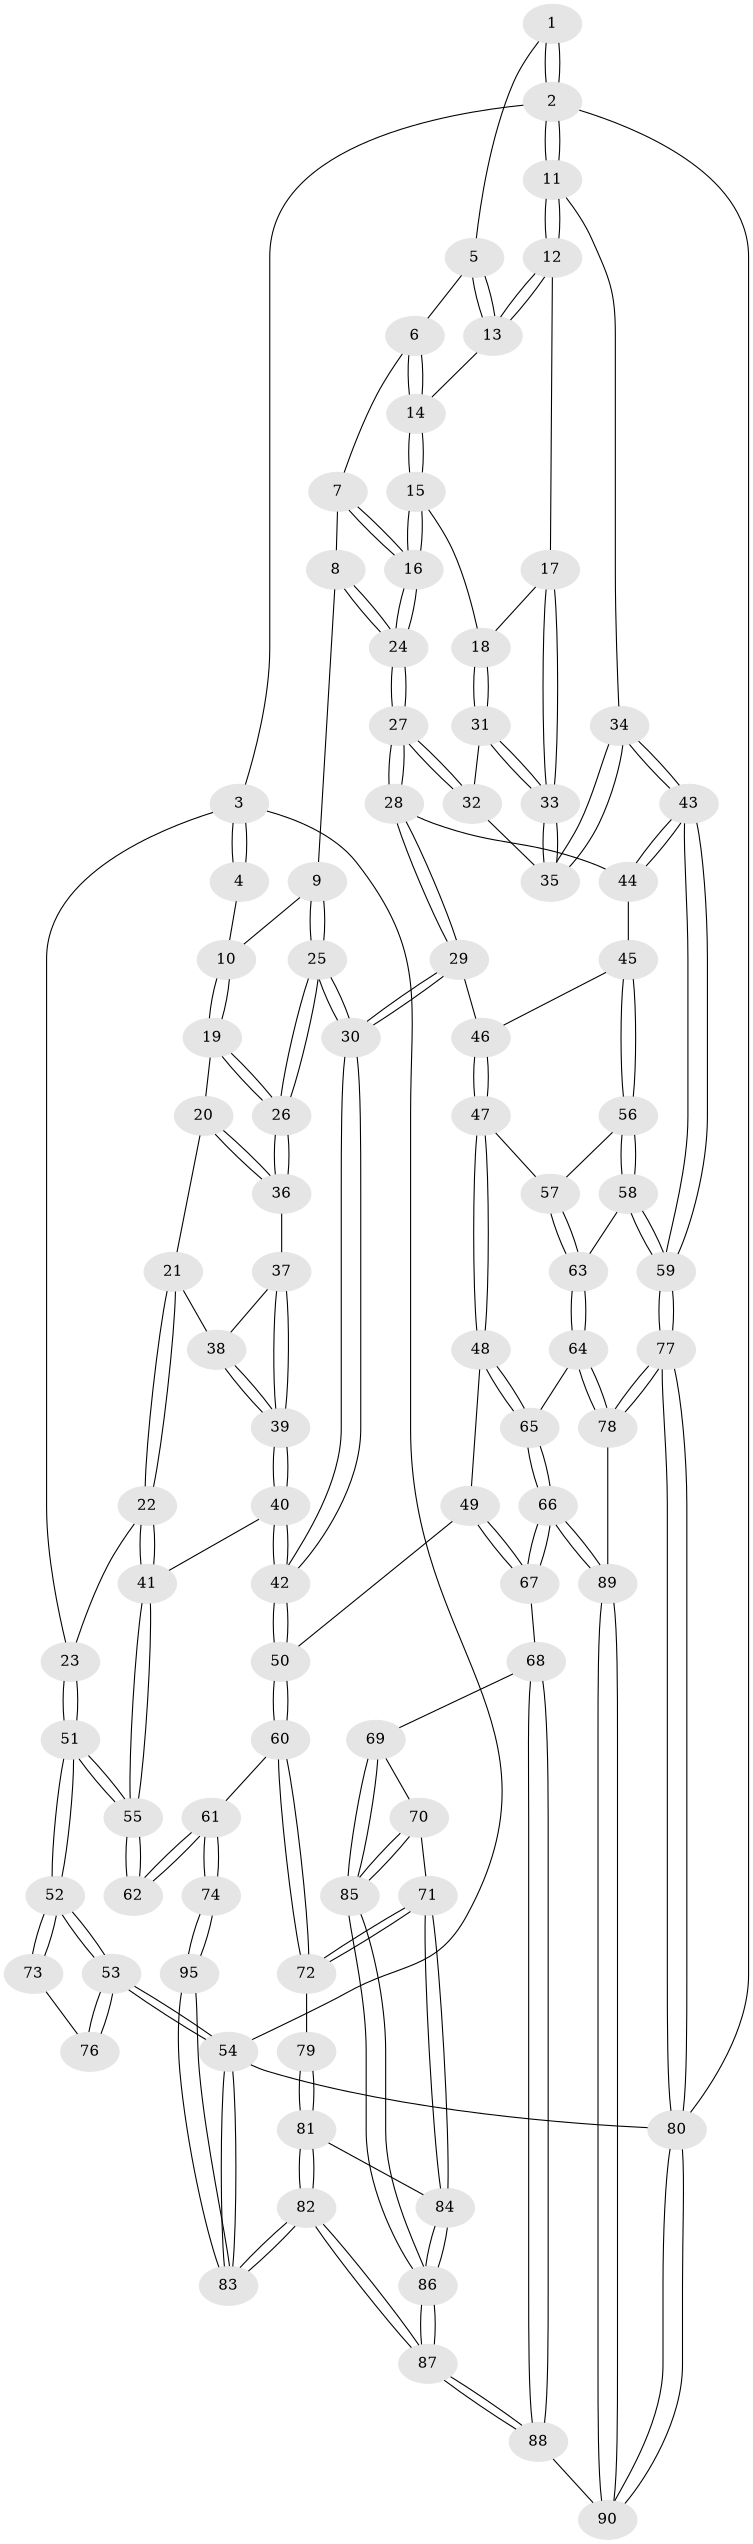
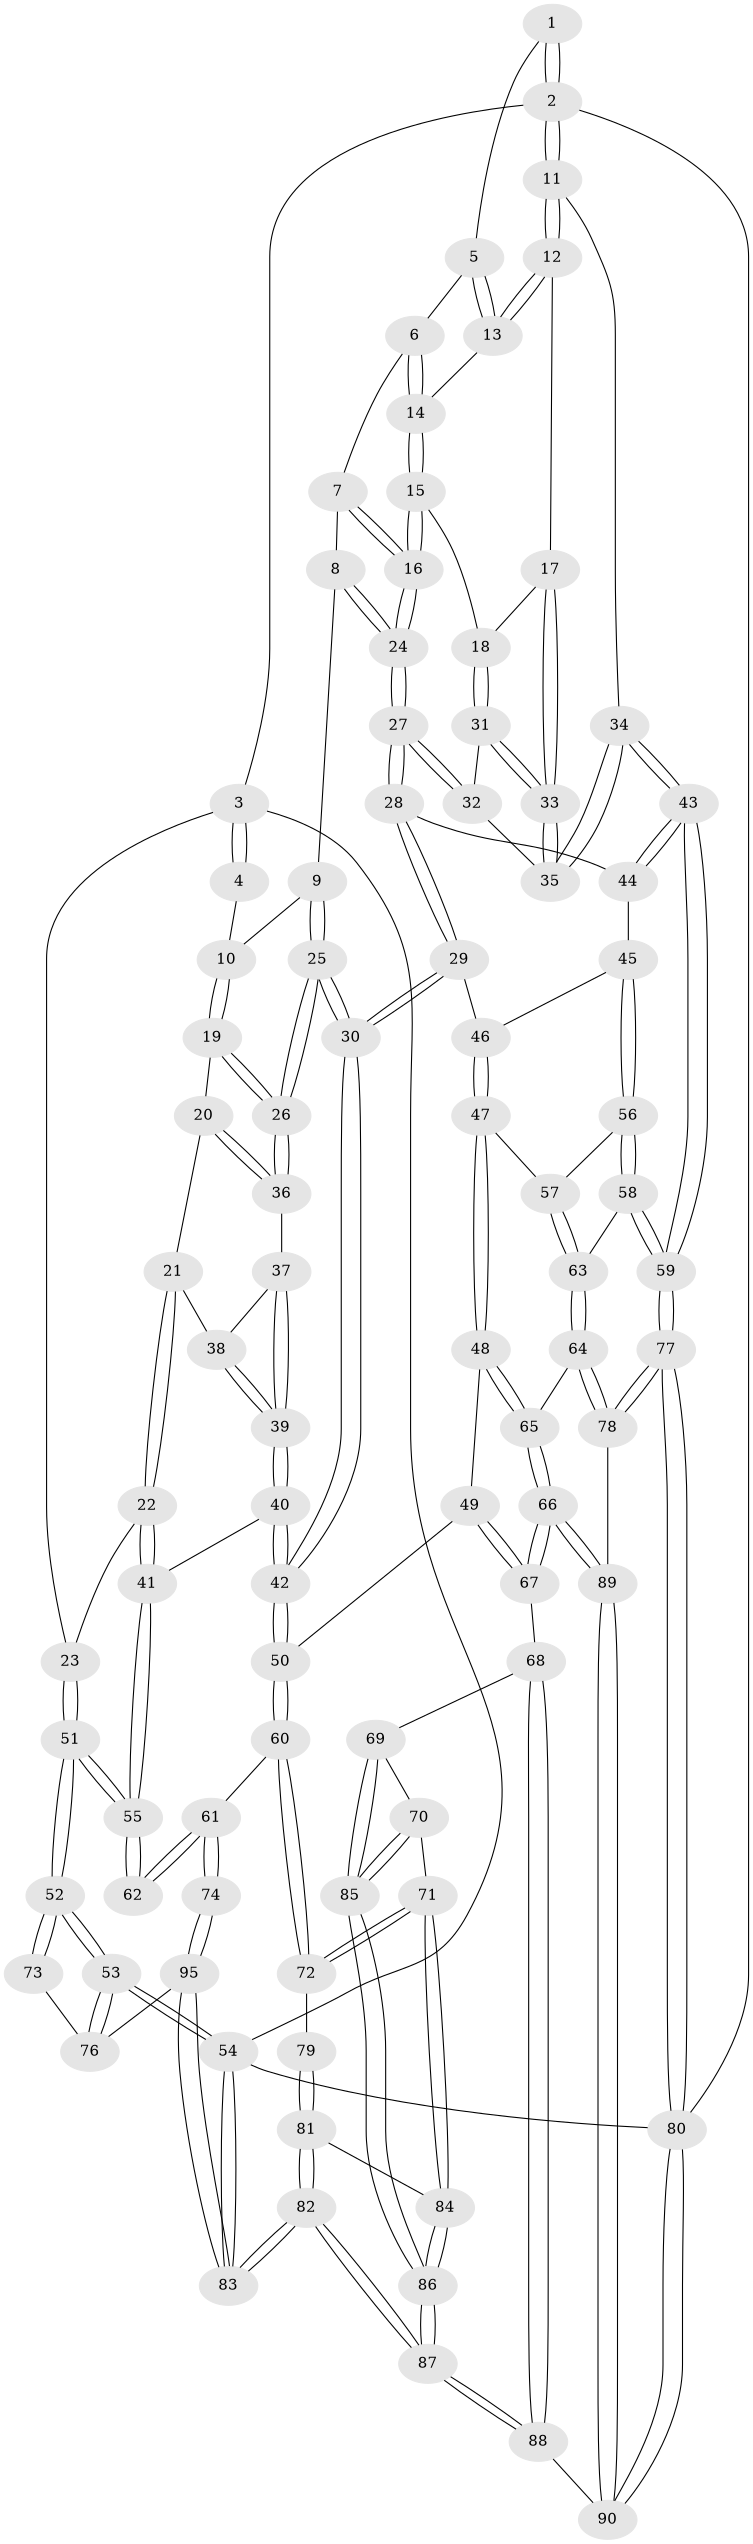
edge "95" -- "76": added
